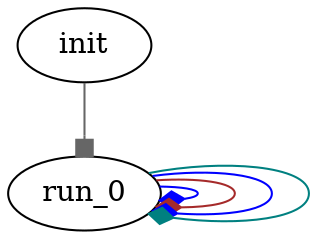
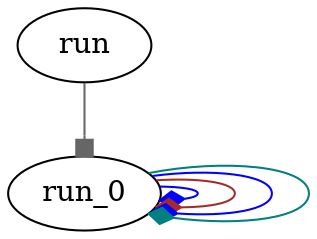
node "init": label "init" -> "run"
